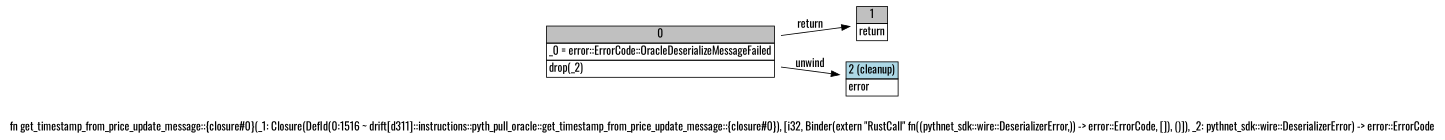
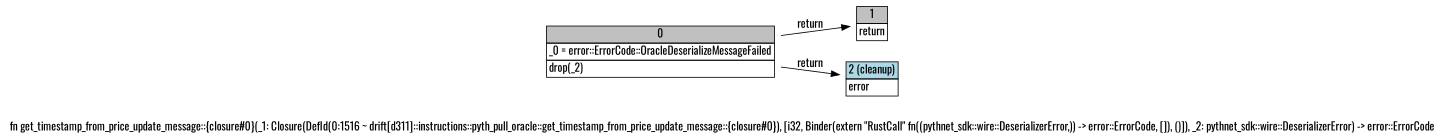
edge "0" -> "2 (cleanup)": label "unwind" -> "return"
